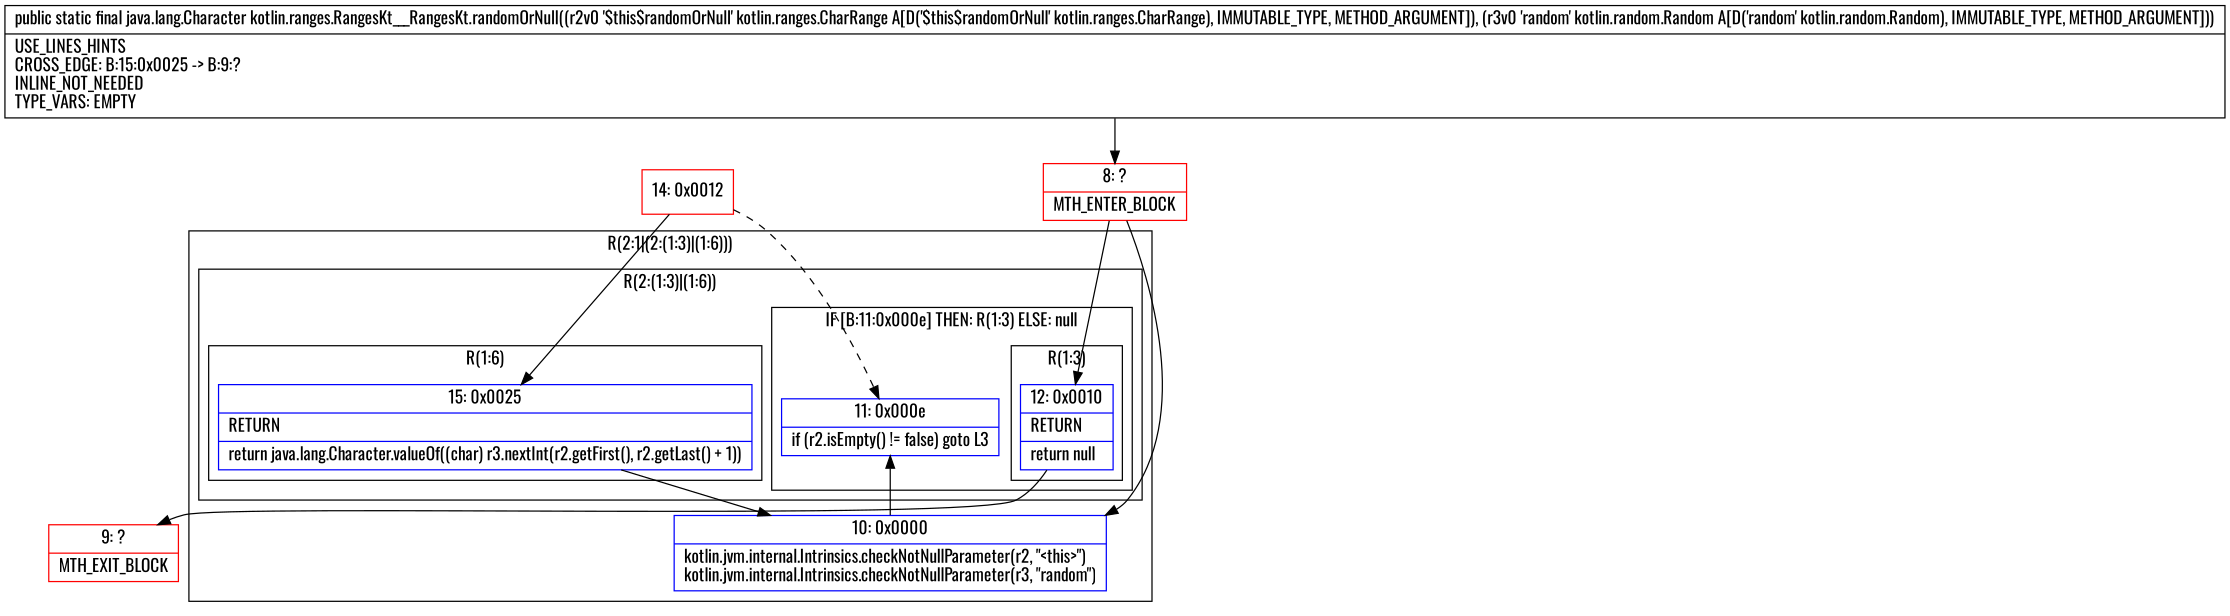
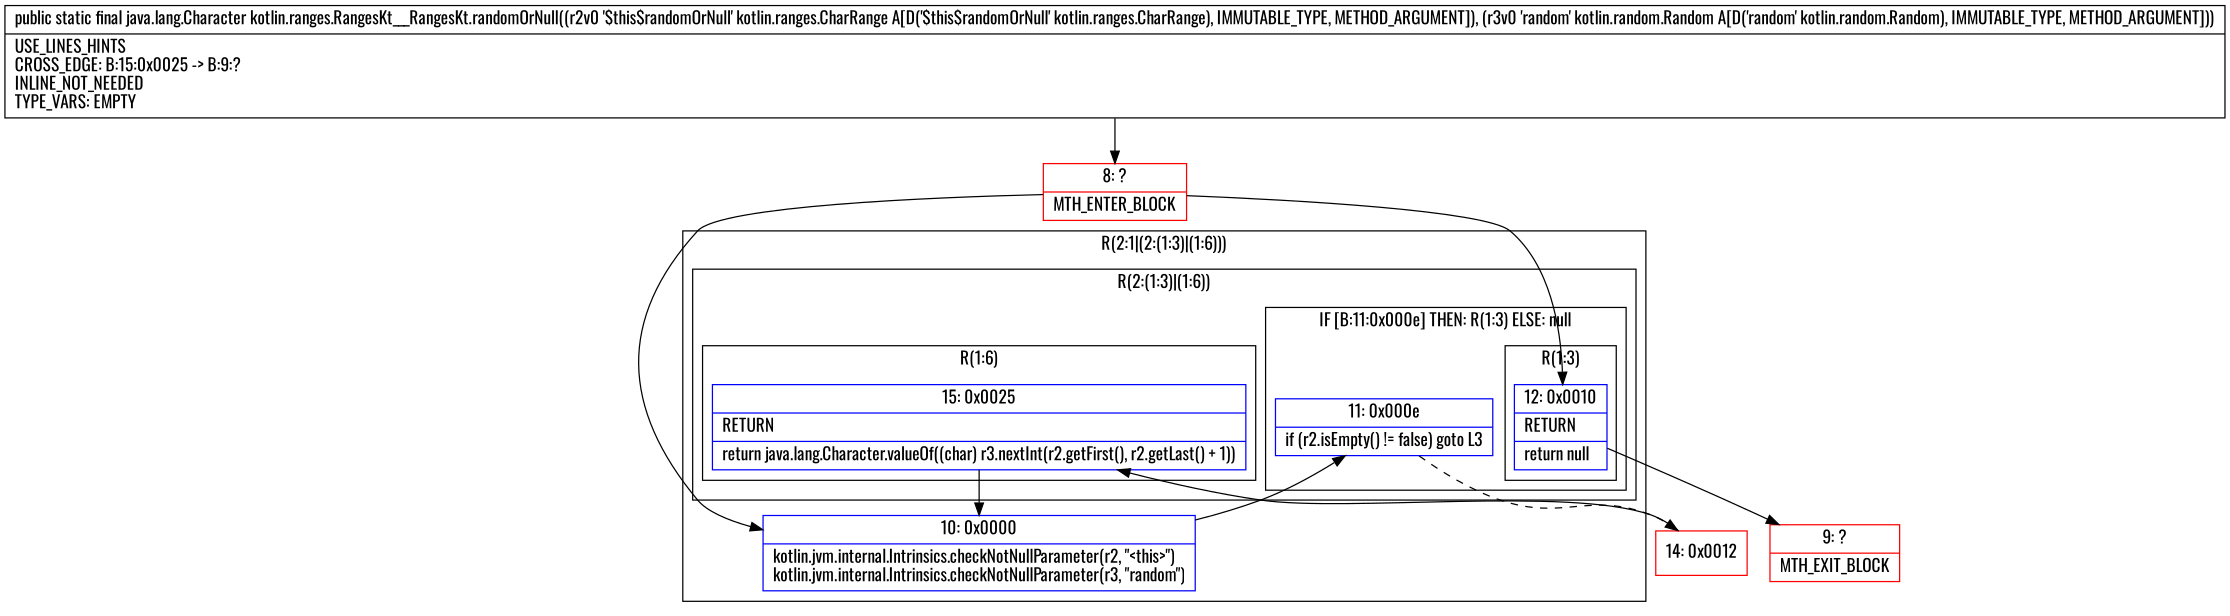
edge "14: 0x0012" -> "11: 0x000e": reversed
